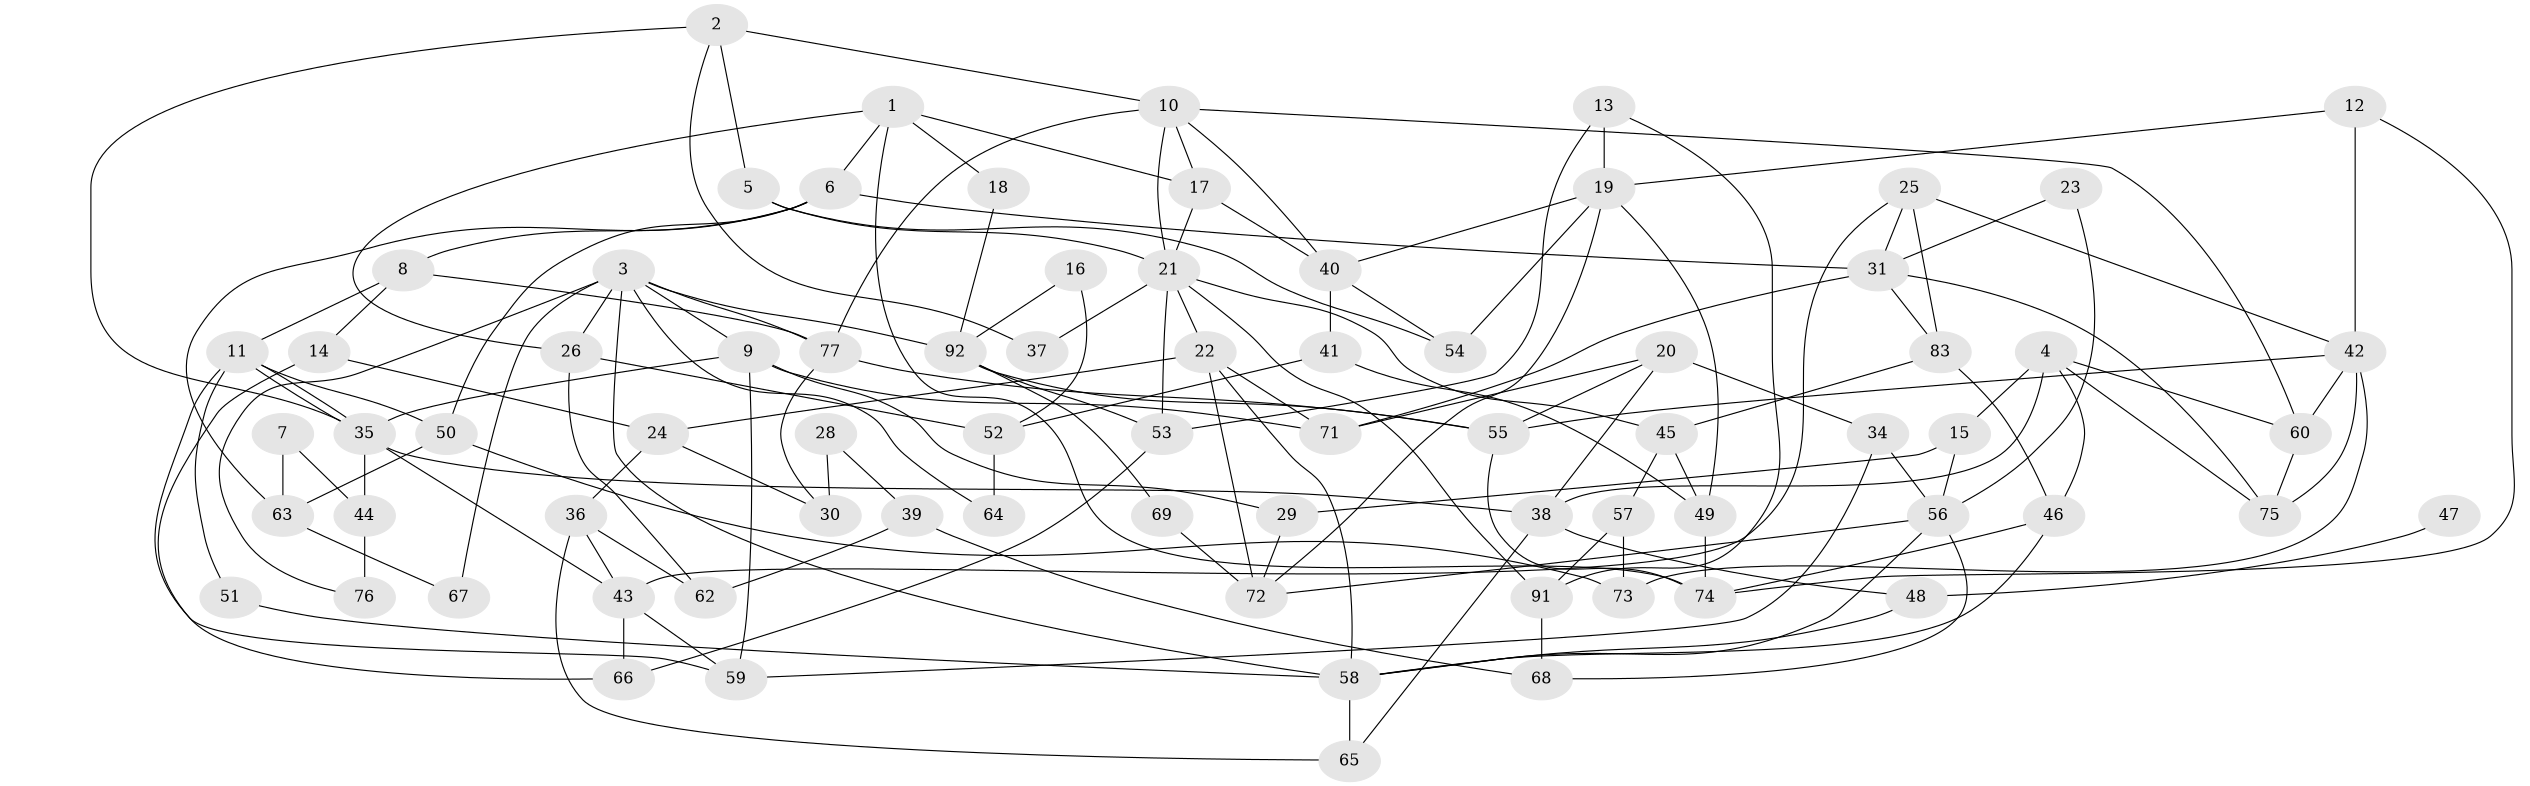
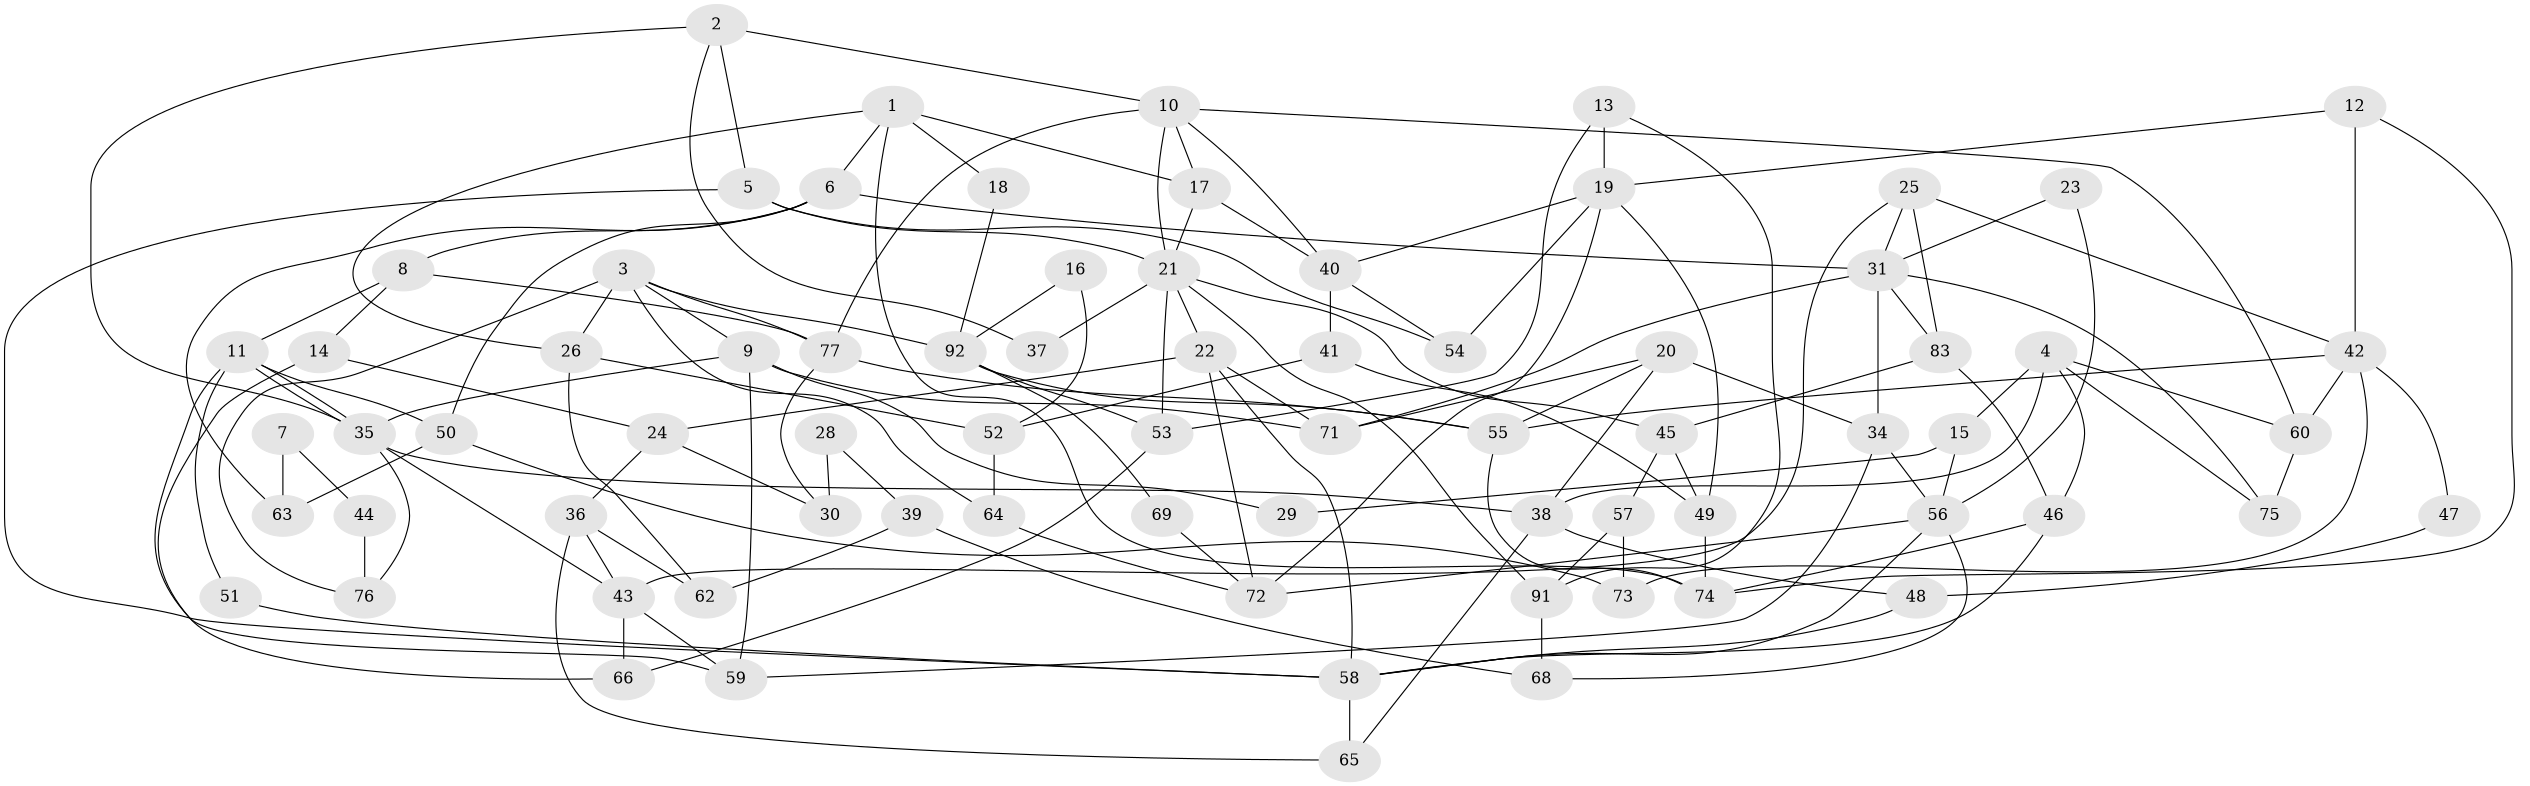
edge "31" -- "34": added
edge "42" -- "75": now "42" -- "47"
edge "35" -- "44": now "35" -- "76"
edge "29" -- "72": now "64" -- "72"
edge "3" -- "58": now "5" -- "58"
node "67": removed
